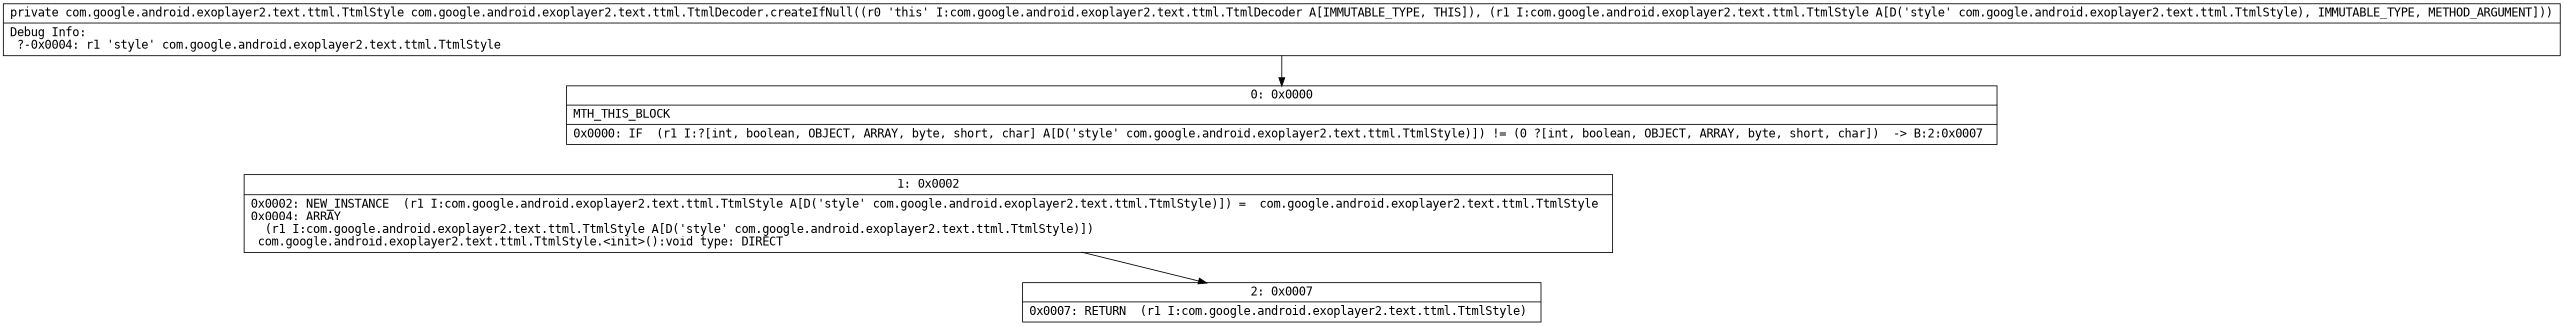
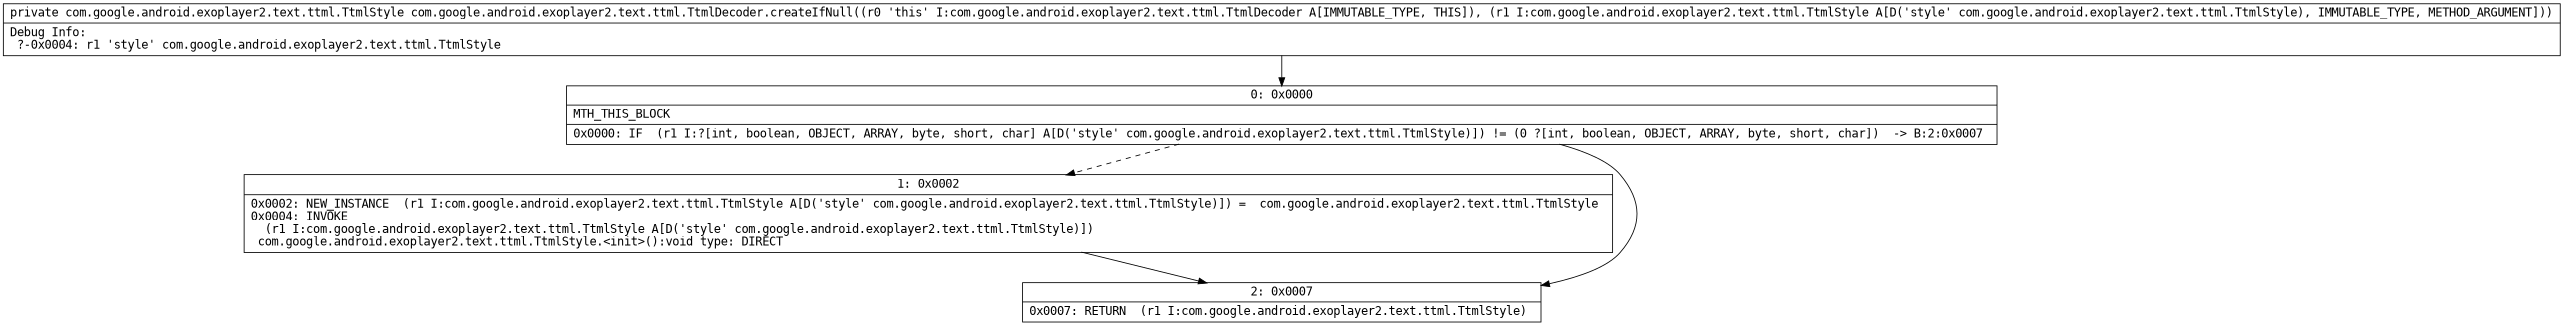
edge "0: 0x0000" -> "1: 0x0002": added
node "1: 0x0002": text "0x0004: ARRAY" -> "0x0004: INVOKE"
edge "0: 0x0000" -> "2: 0x0007": added
